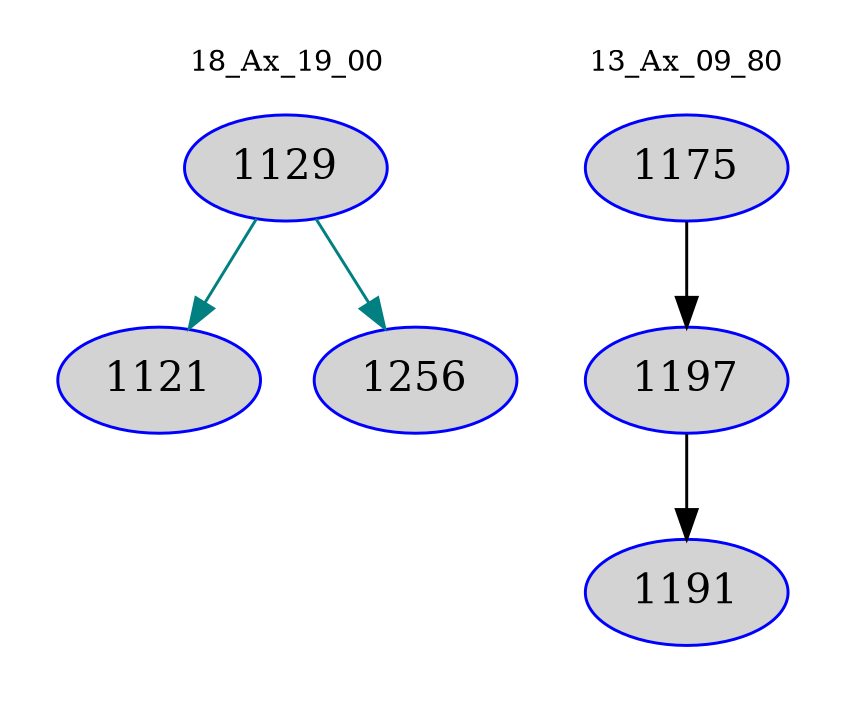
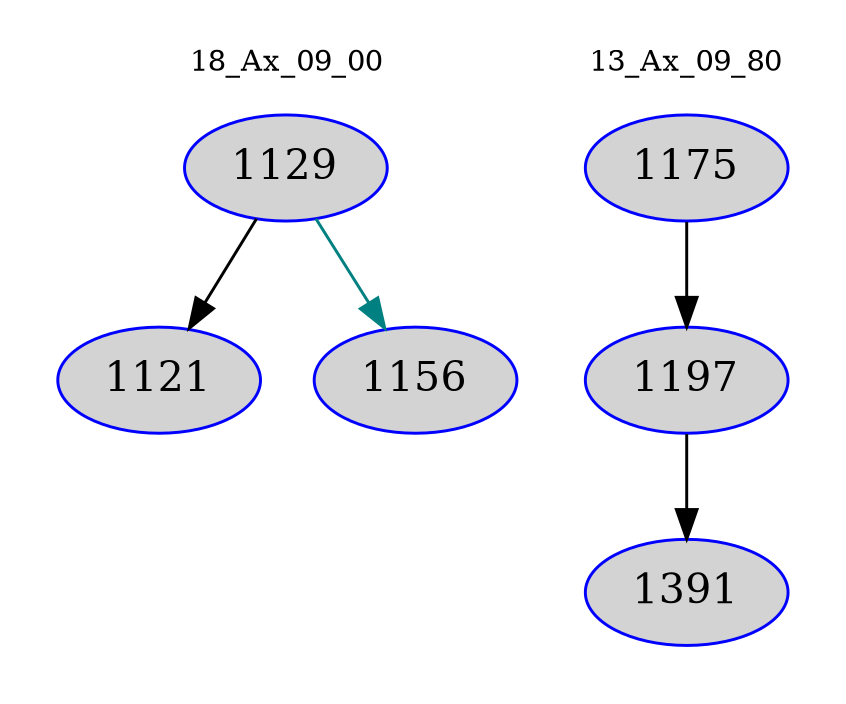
cluster "18_Ax_19_00": label "18_Ax_19_00" -> "18_Ax_09_00"
edge "1129" -> "1121": color teal -> black
node "1256": label "1256" -> "1156"
node "1191": label "1191" -> "1391"
